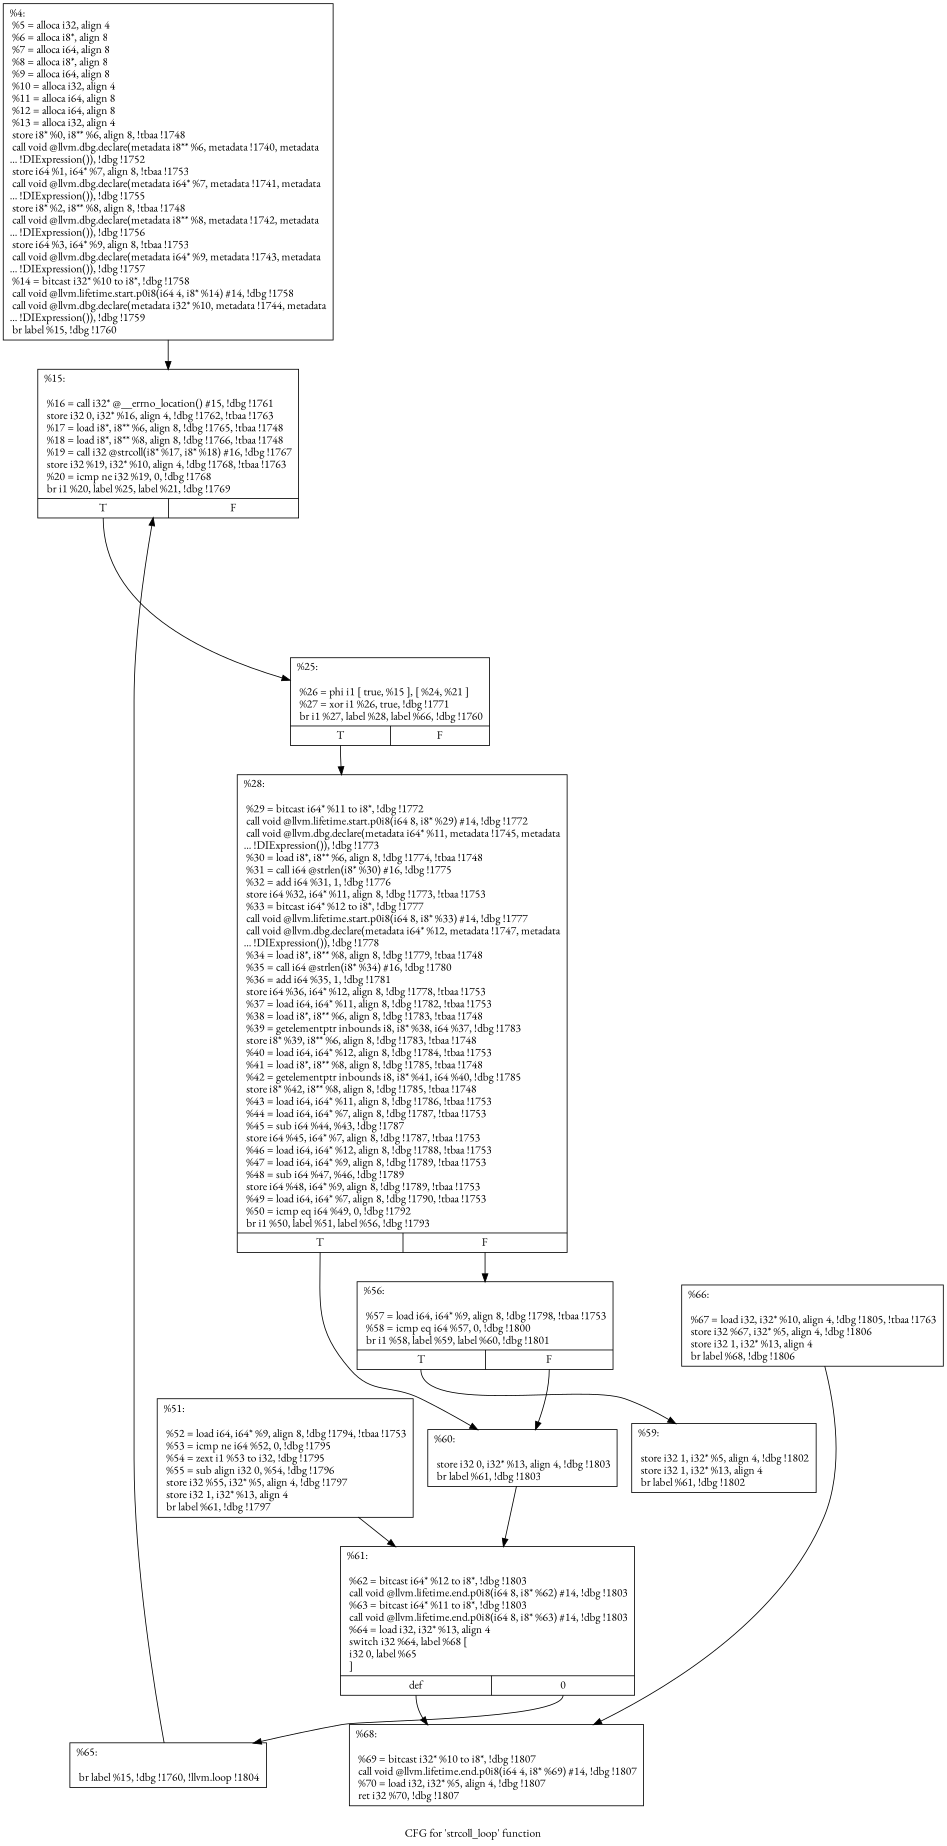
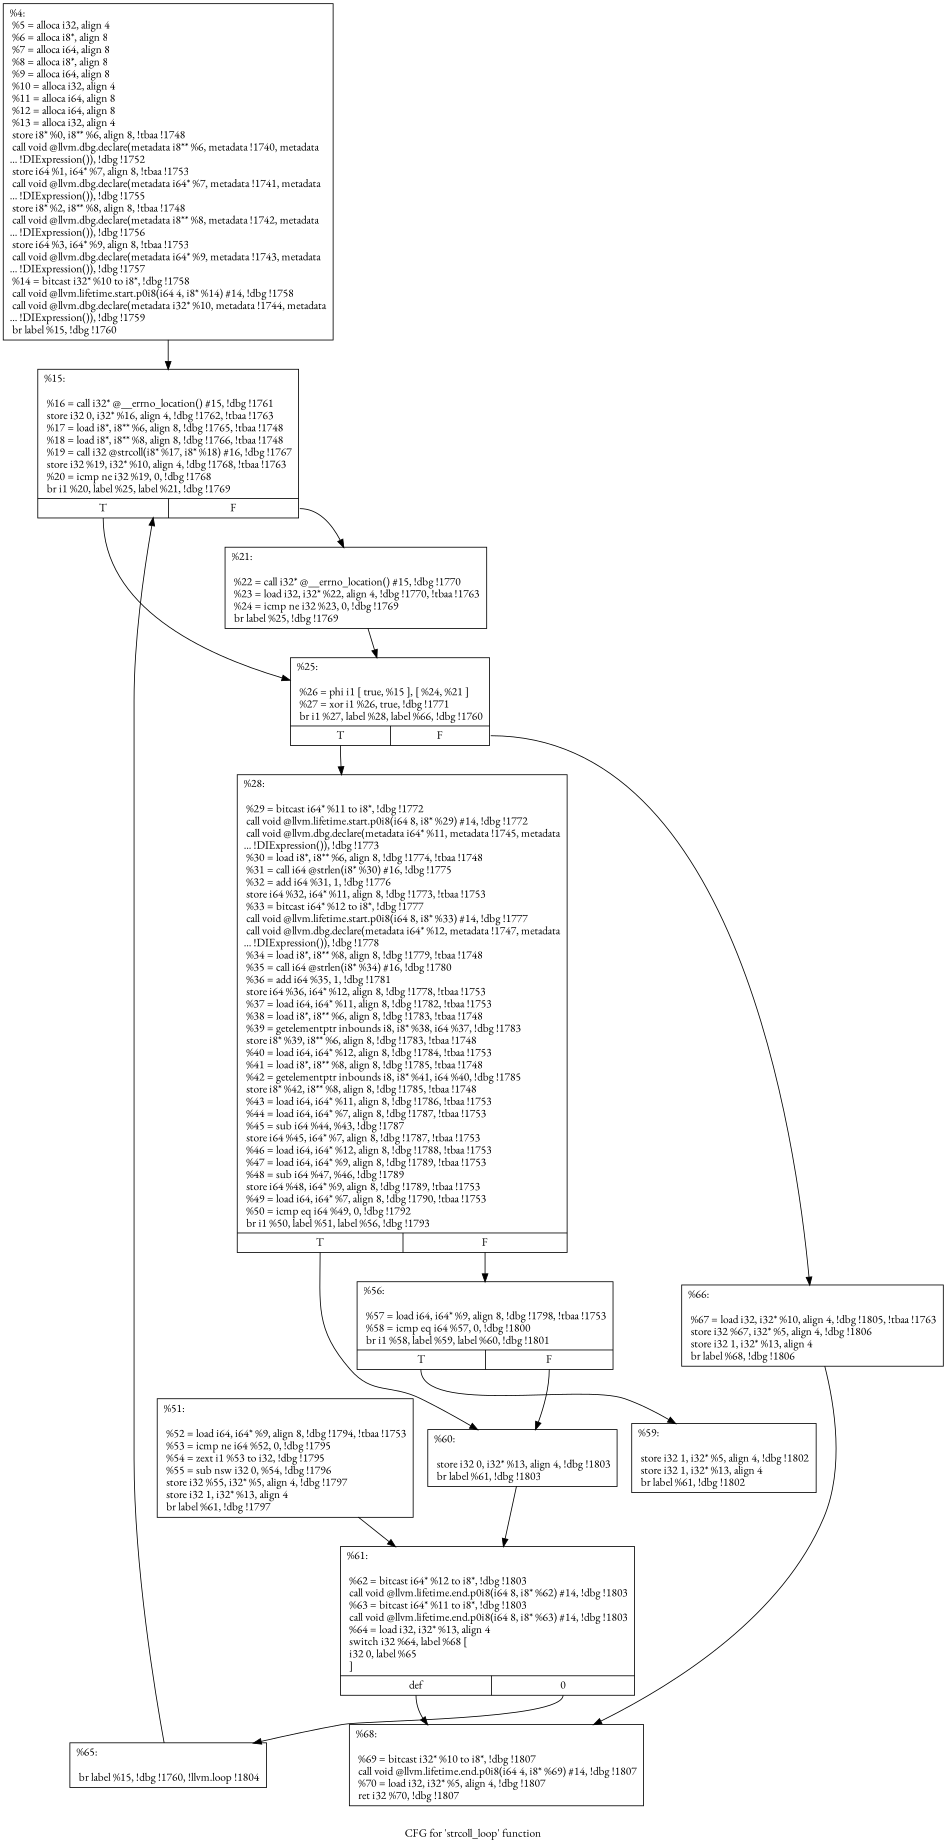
node "%21:": added
edge "%25:" -> "%66:": added
node "%51:": text "%55 = sub align i32 0, %54, !dbg !1796" -> "%55 = sub nsw i32 0, %54, !dbg !1796"
